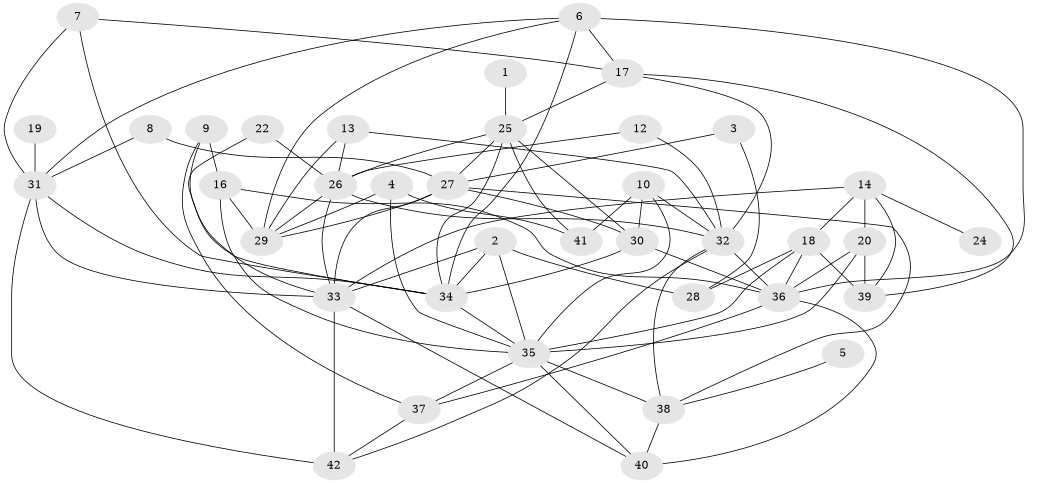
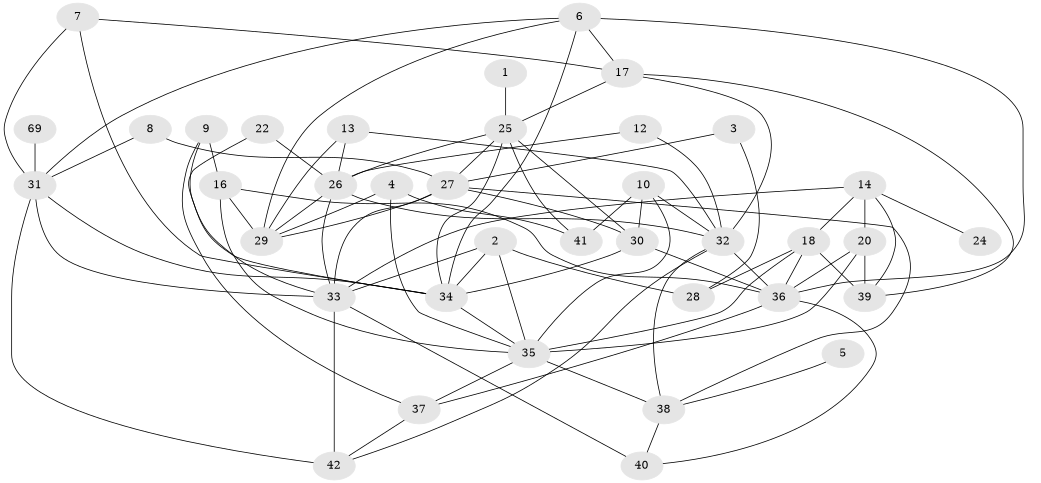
node "19": label "19" -> "69"
edge "35" -- "40": removed
